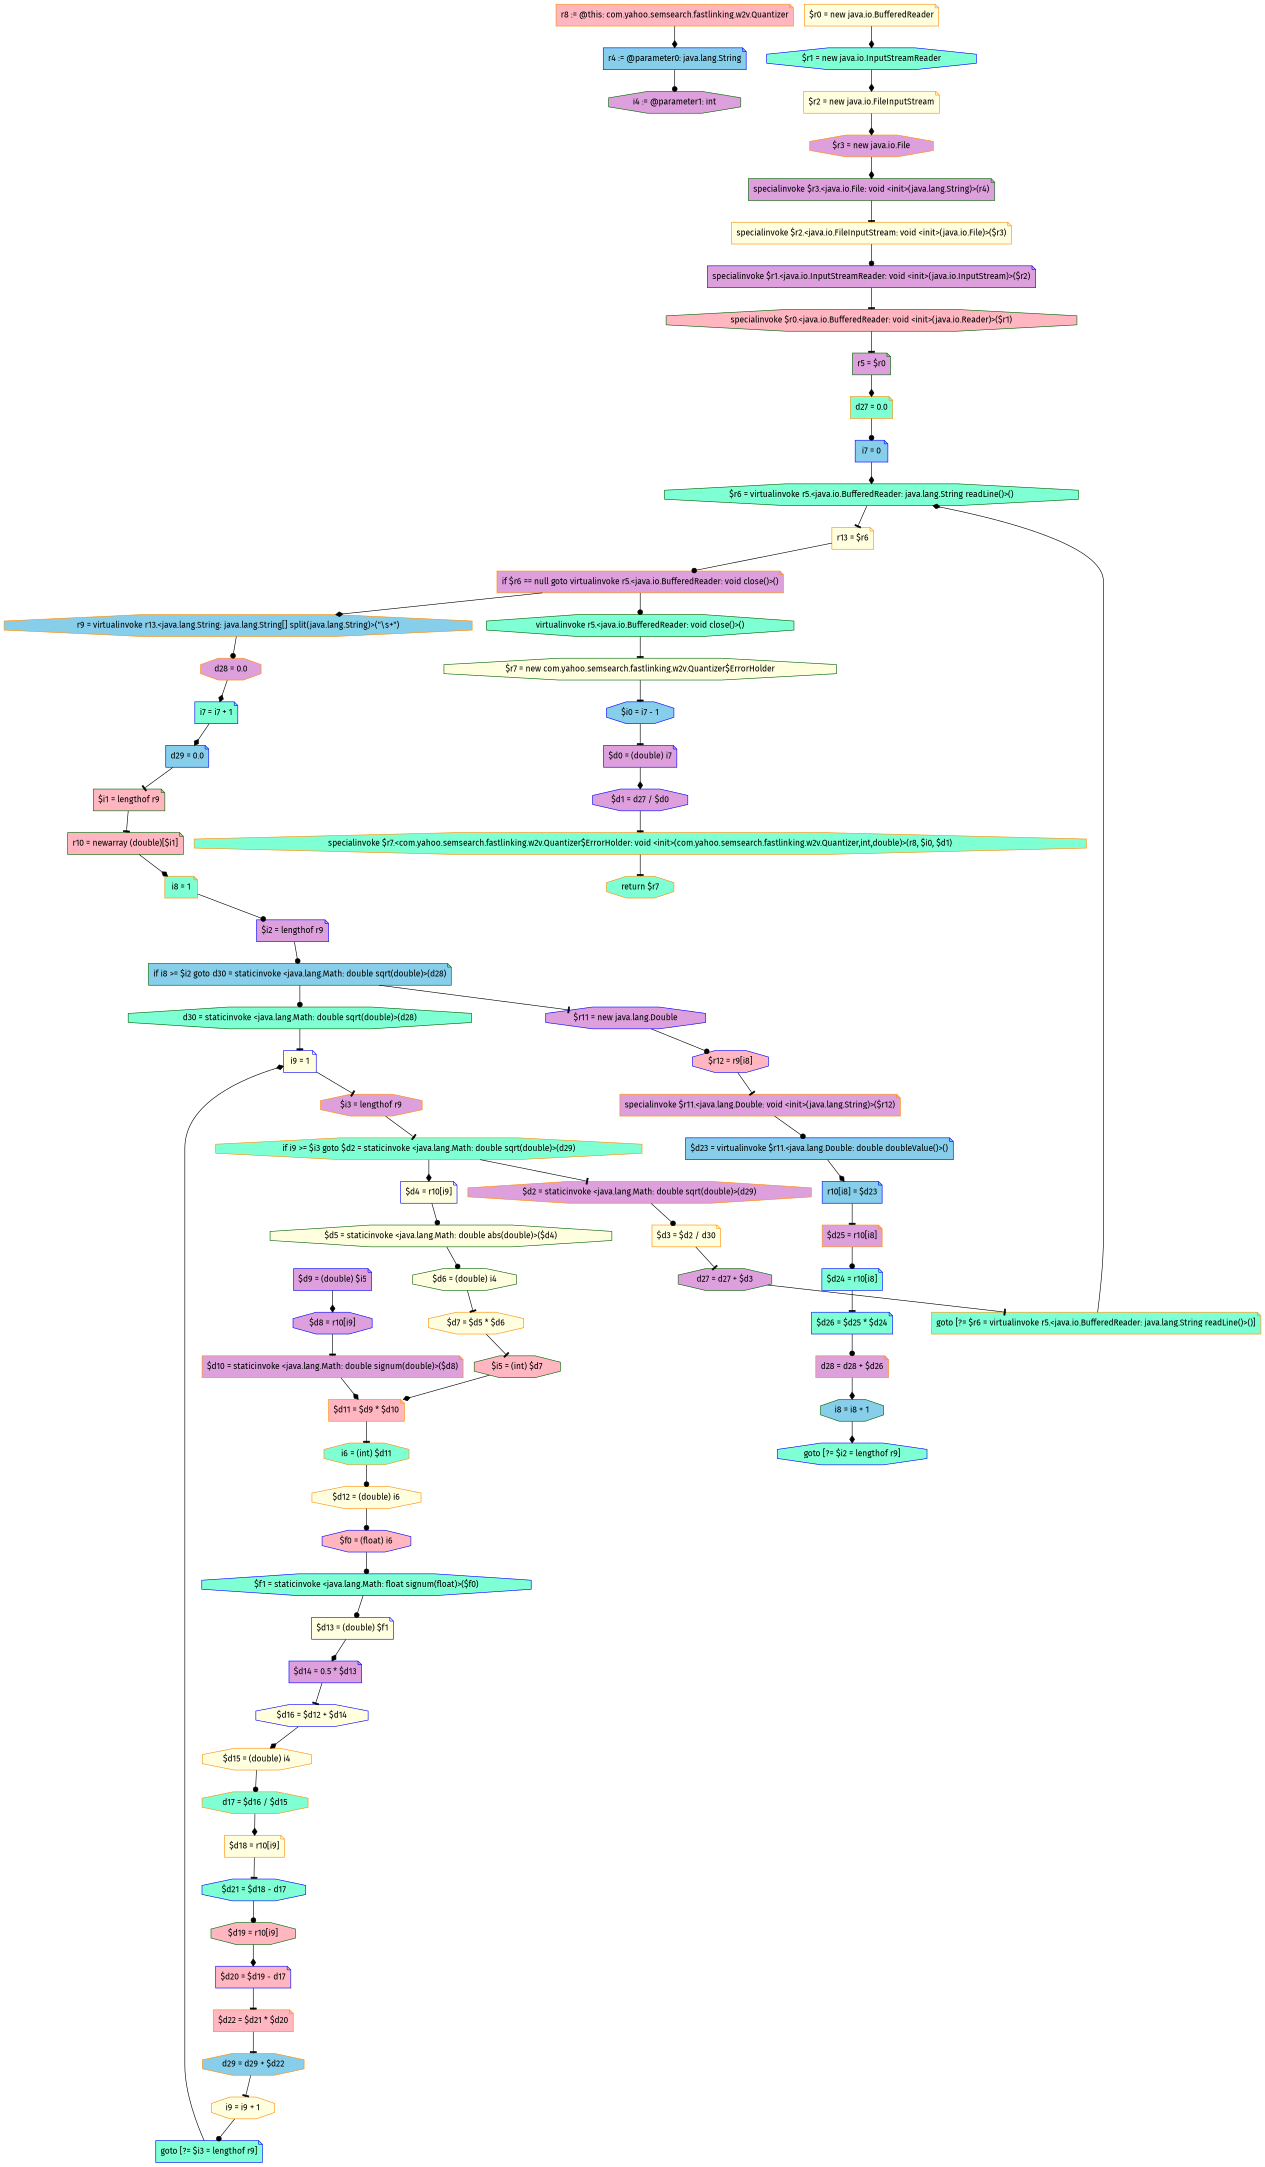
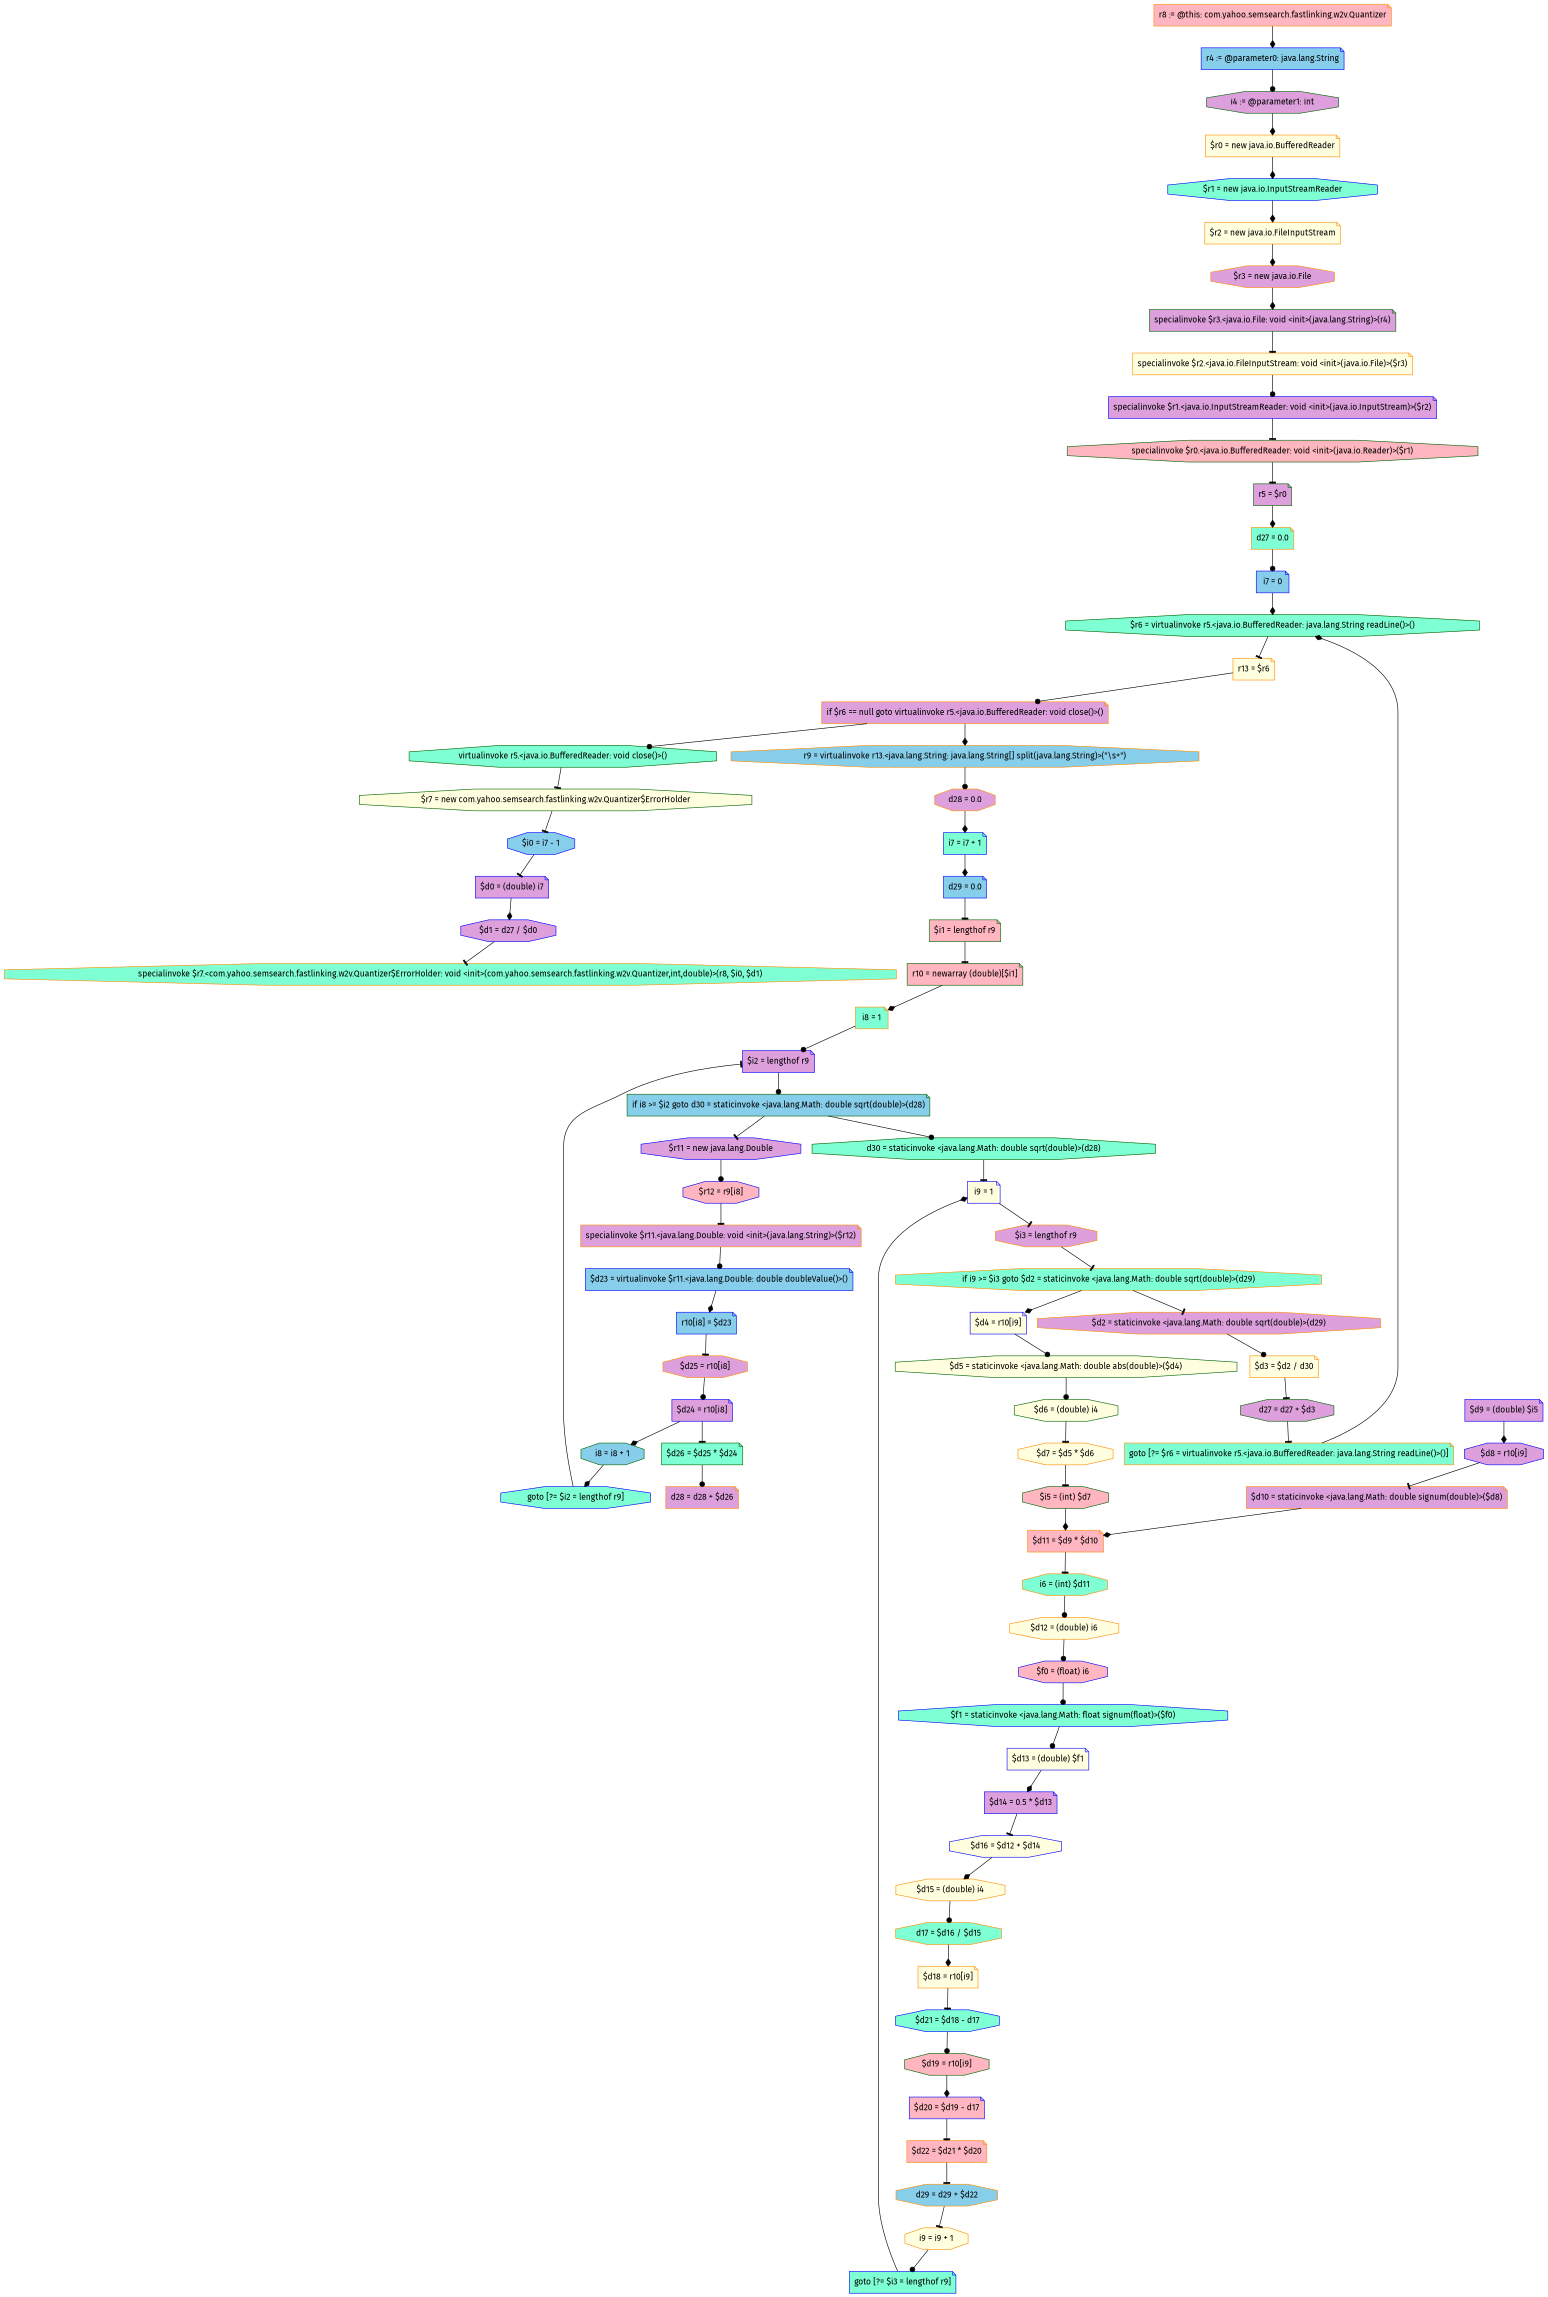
edge "i4 := @parameter1: int" -> "$r0 = new java.io.BufferedReader": added
node "return $r7": removed
edge "goto [?= $i2 = lengthof r9]" -> "$i2 = lengthof r9": added
node "$d25 = r10[i8]": shape note -> octagon
node "$d24 = r10[i8]": fillcolor aquamarine -> plum
node "$d26 = $d25 * $d24": color blue -> darkgreen
edge "d28 = d28 + $d26" -> "i8 = i8 + 1": now "$d24 = r10[i8]" -> "i8 = i8 + 1"
